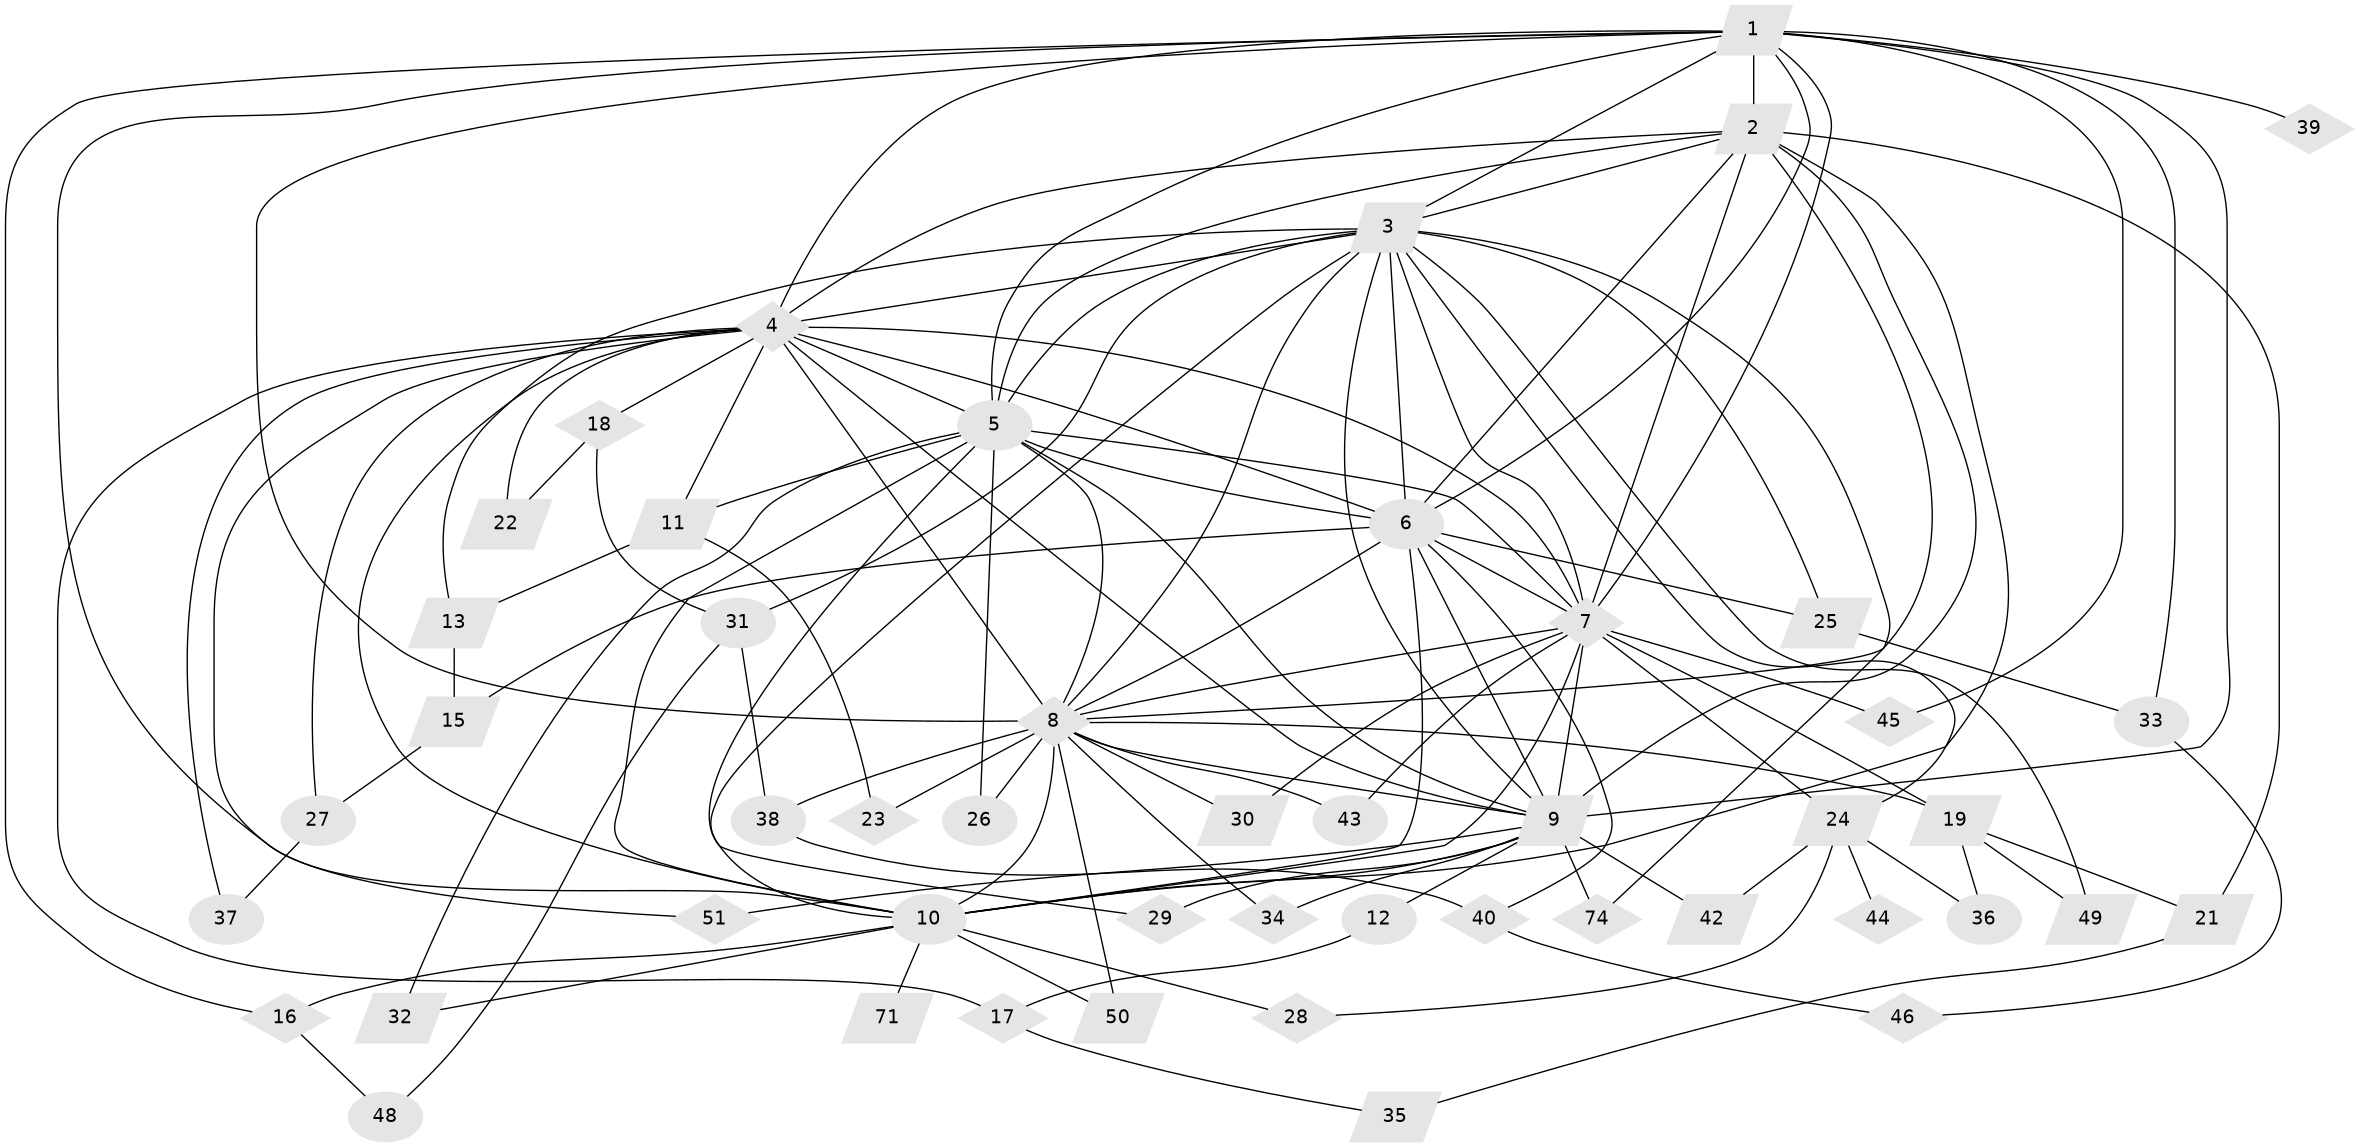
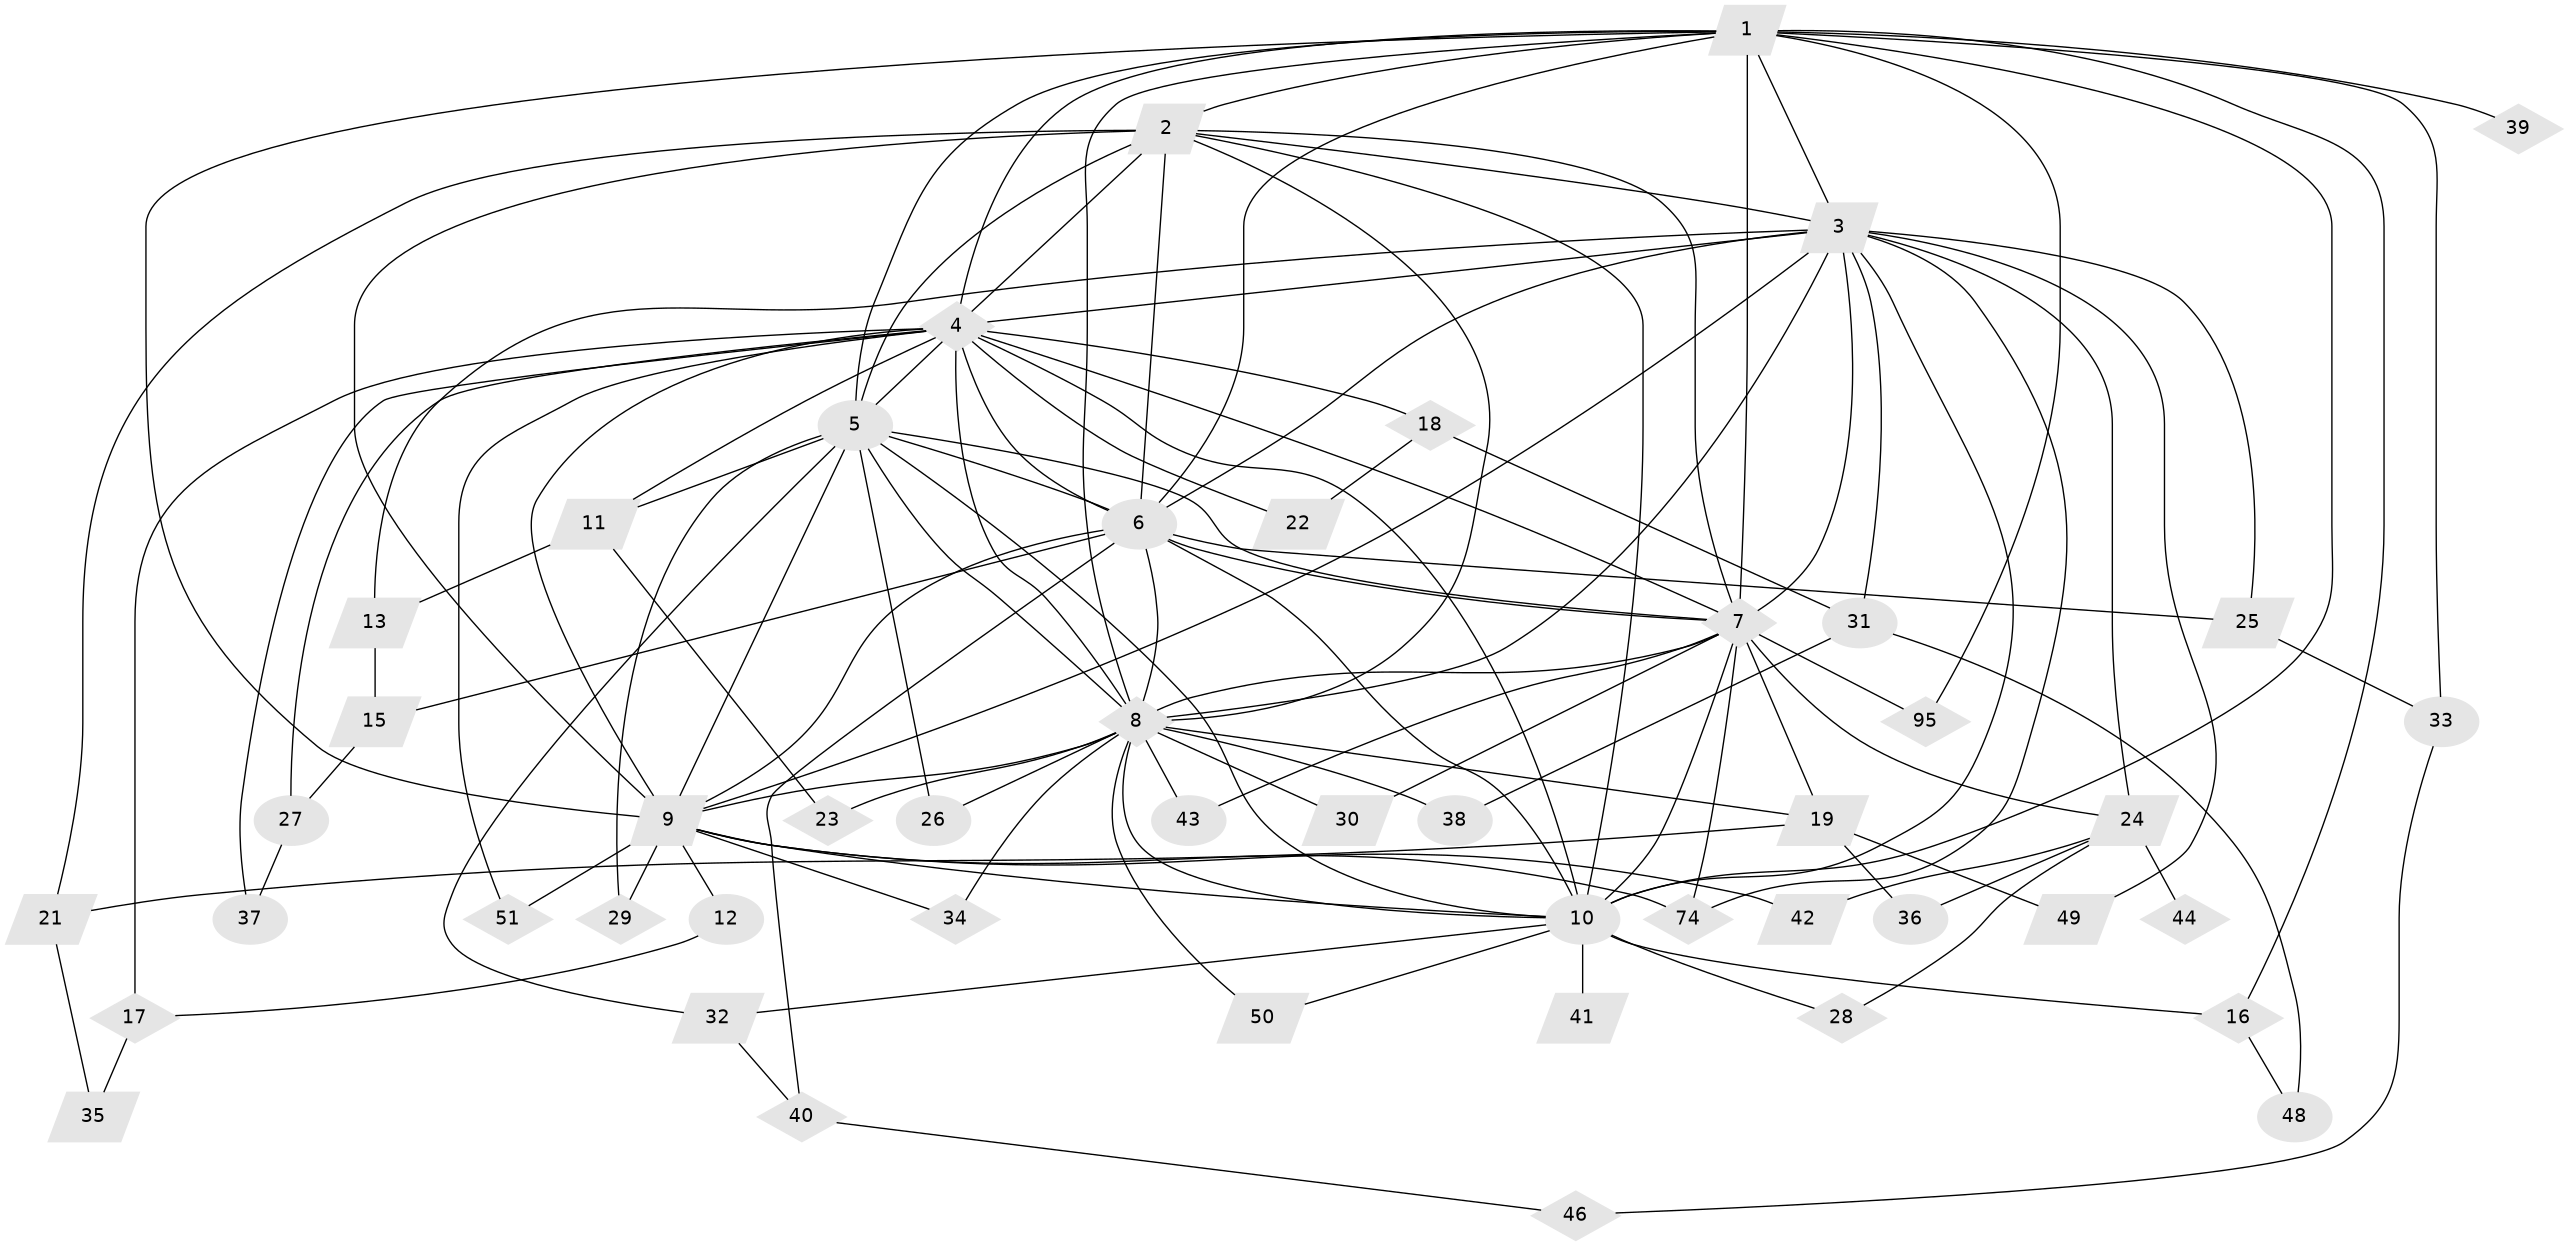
edge "3" -- "5": removed
node "45": label "45" -> "95"
edge "7" -- "9": now "7" -- "74"
edge "38" -- "40": now "32" -- "40"
node "71": label "71" -> "41"
